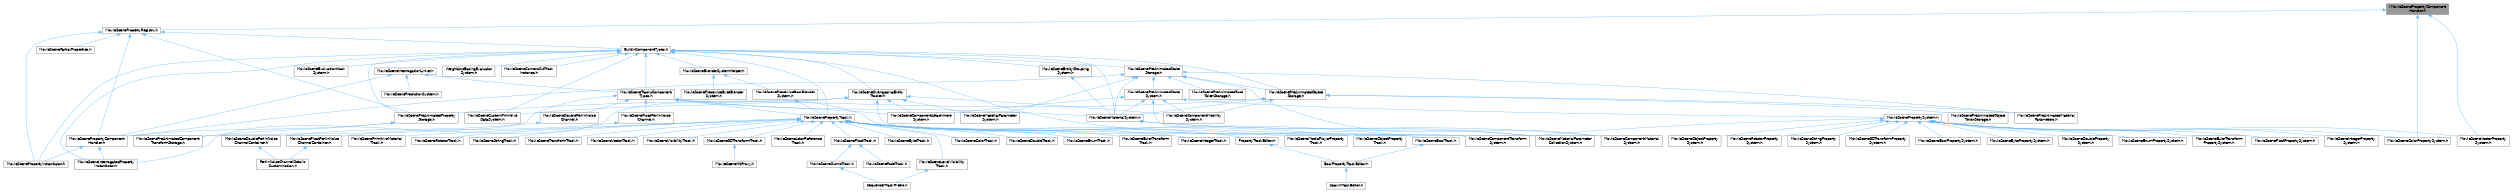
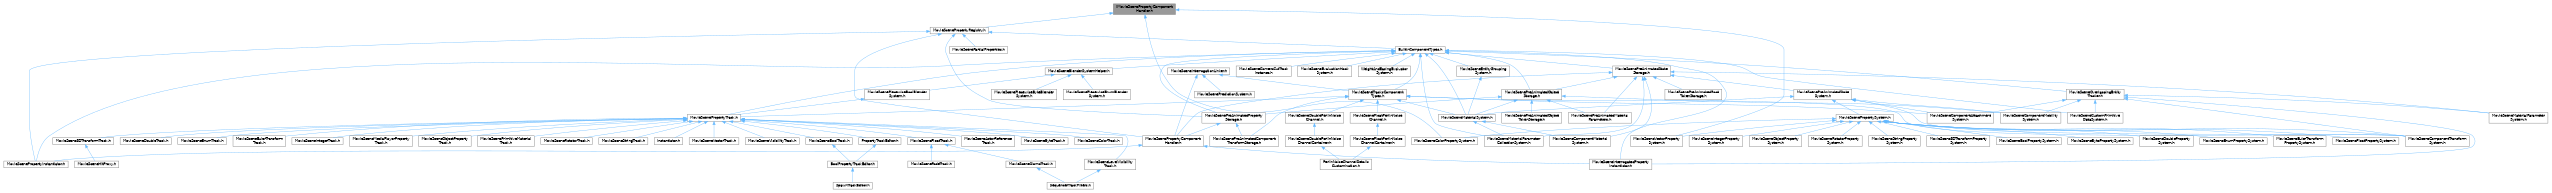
edge "MovieSceneMaterialSystem.h" -> "MovieScenePreAnimatedState Storage.h": now "MovieSceneMaterialParameter CollectionSystem.h" -> "MovieScenePreAnimatedState Storage.h"
node "MovieScenePiecewiseEnumBlender System.h": added
node "MovieSceneTransformTrack.h": label "MovieSceneTransformTrack.h" -> "Instantiator.h"
